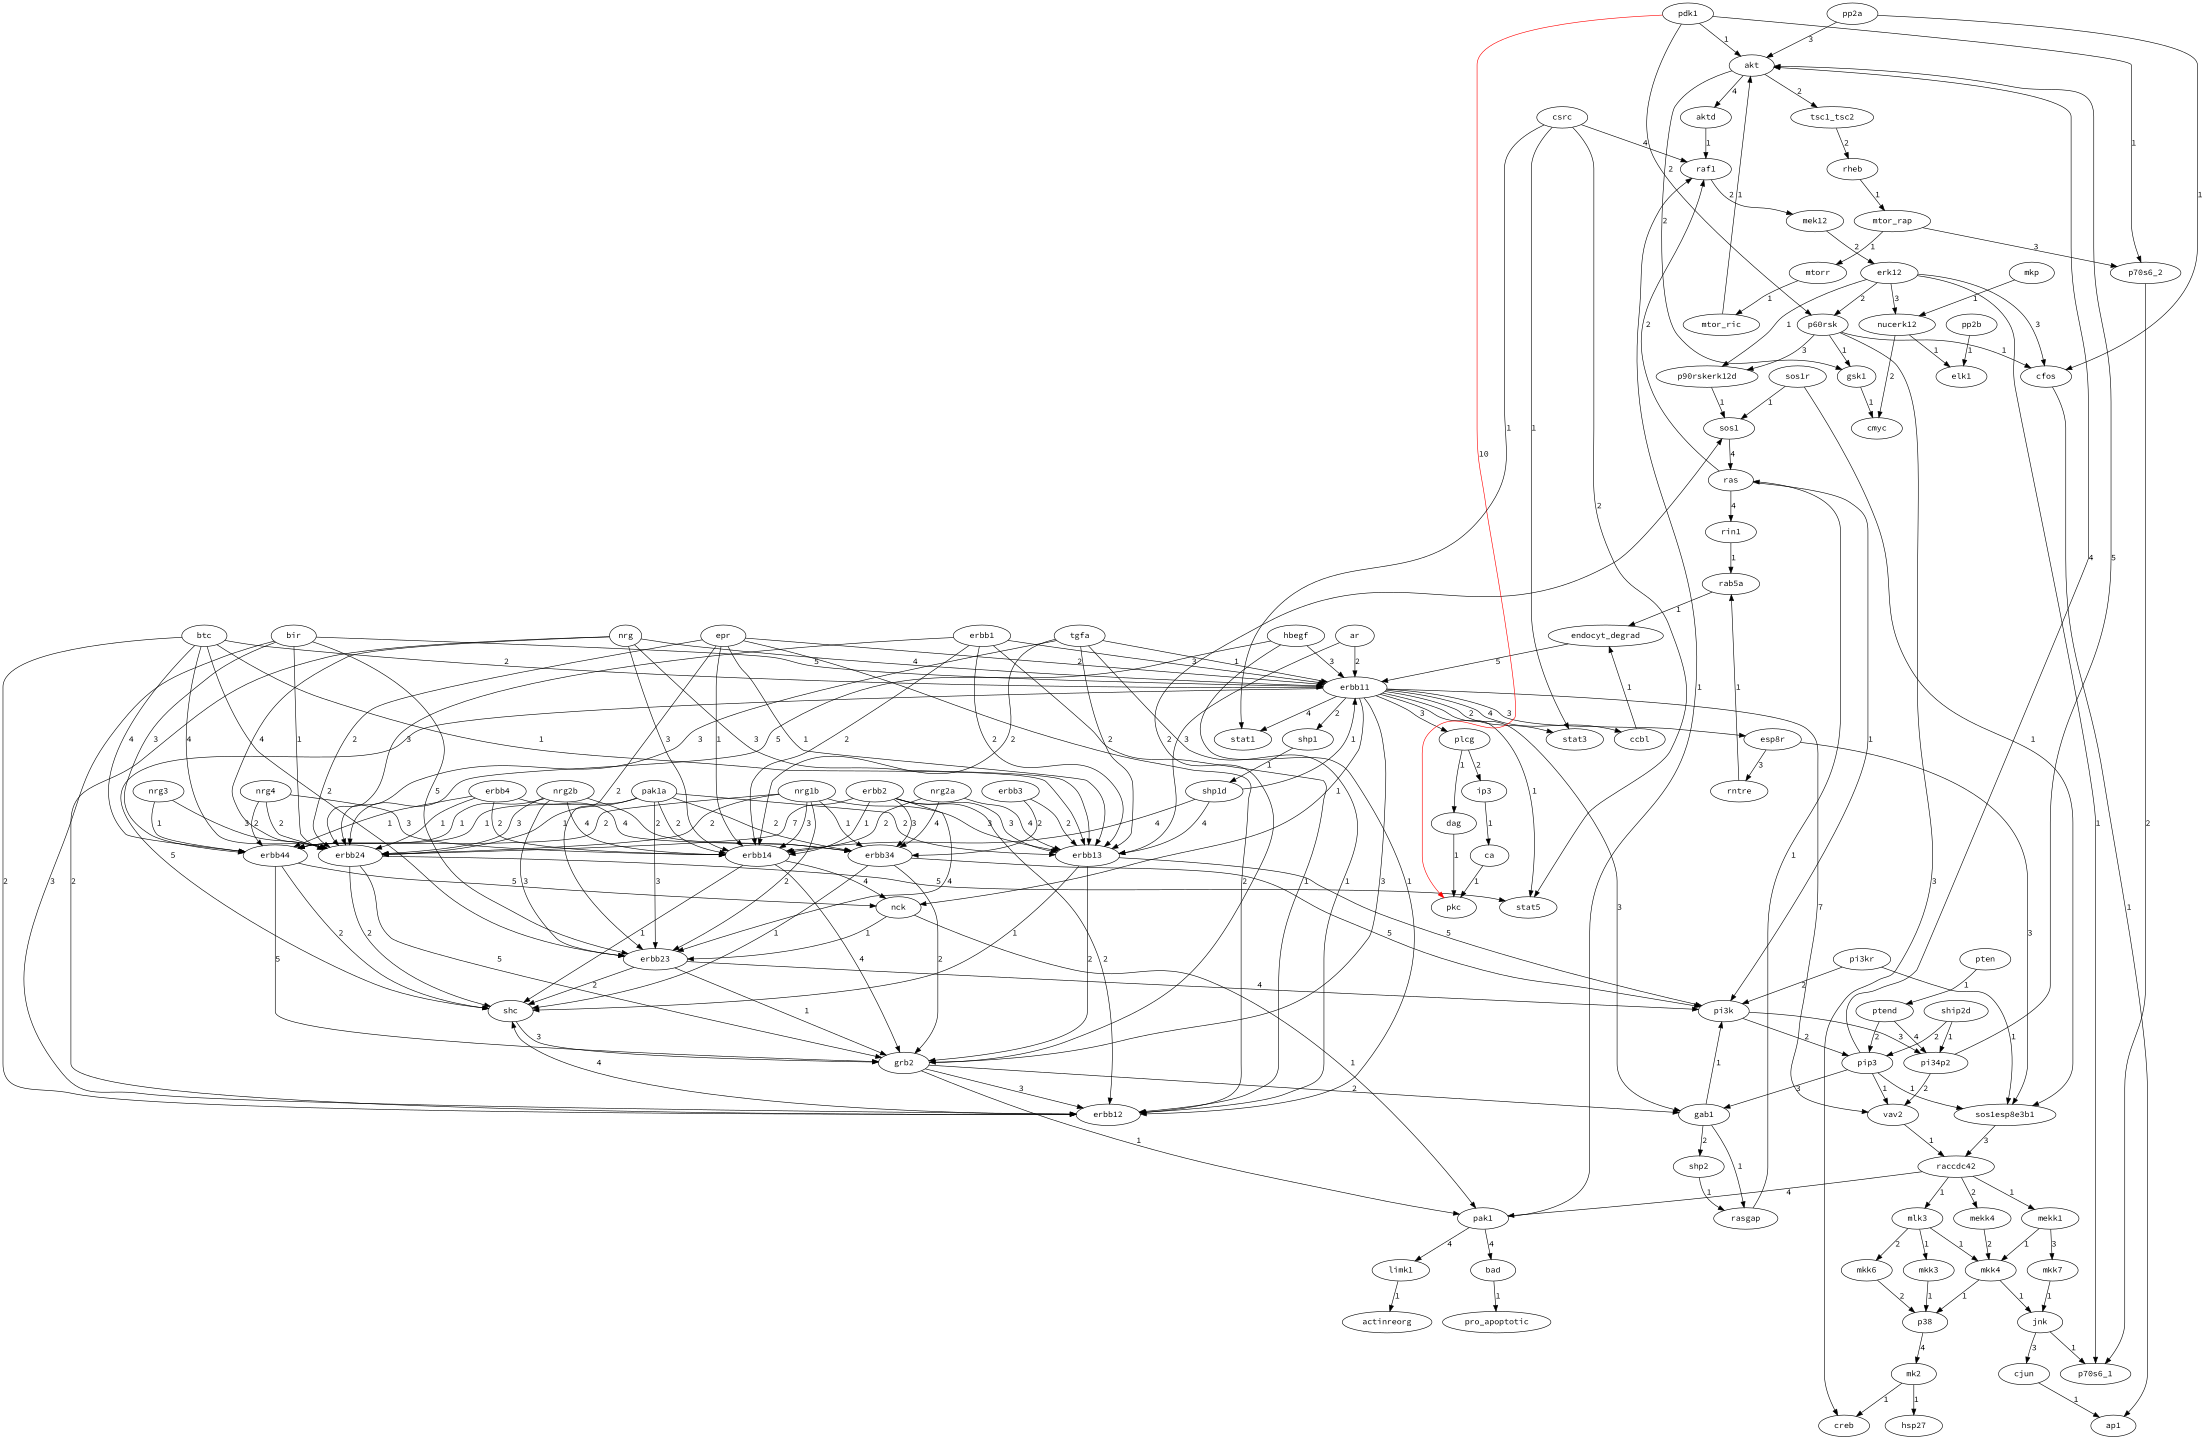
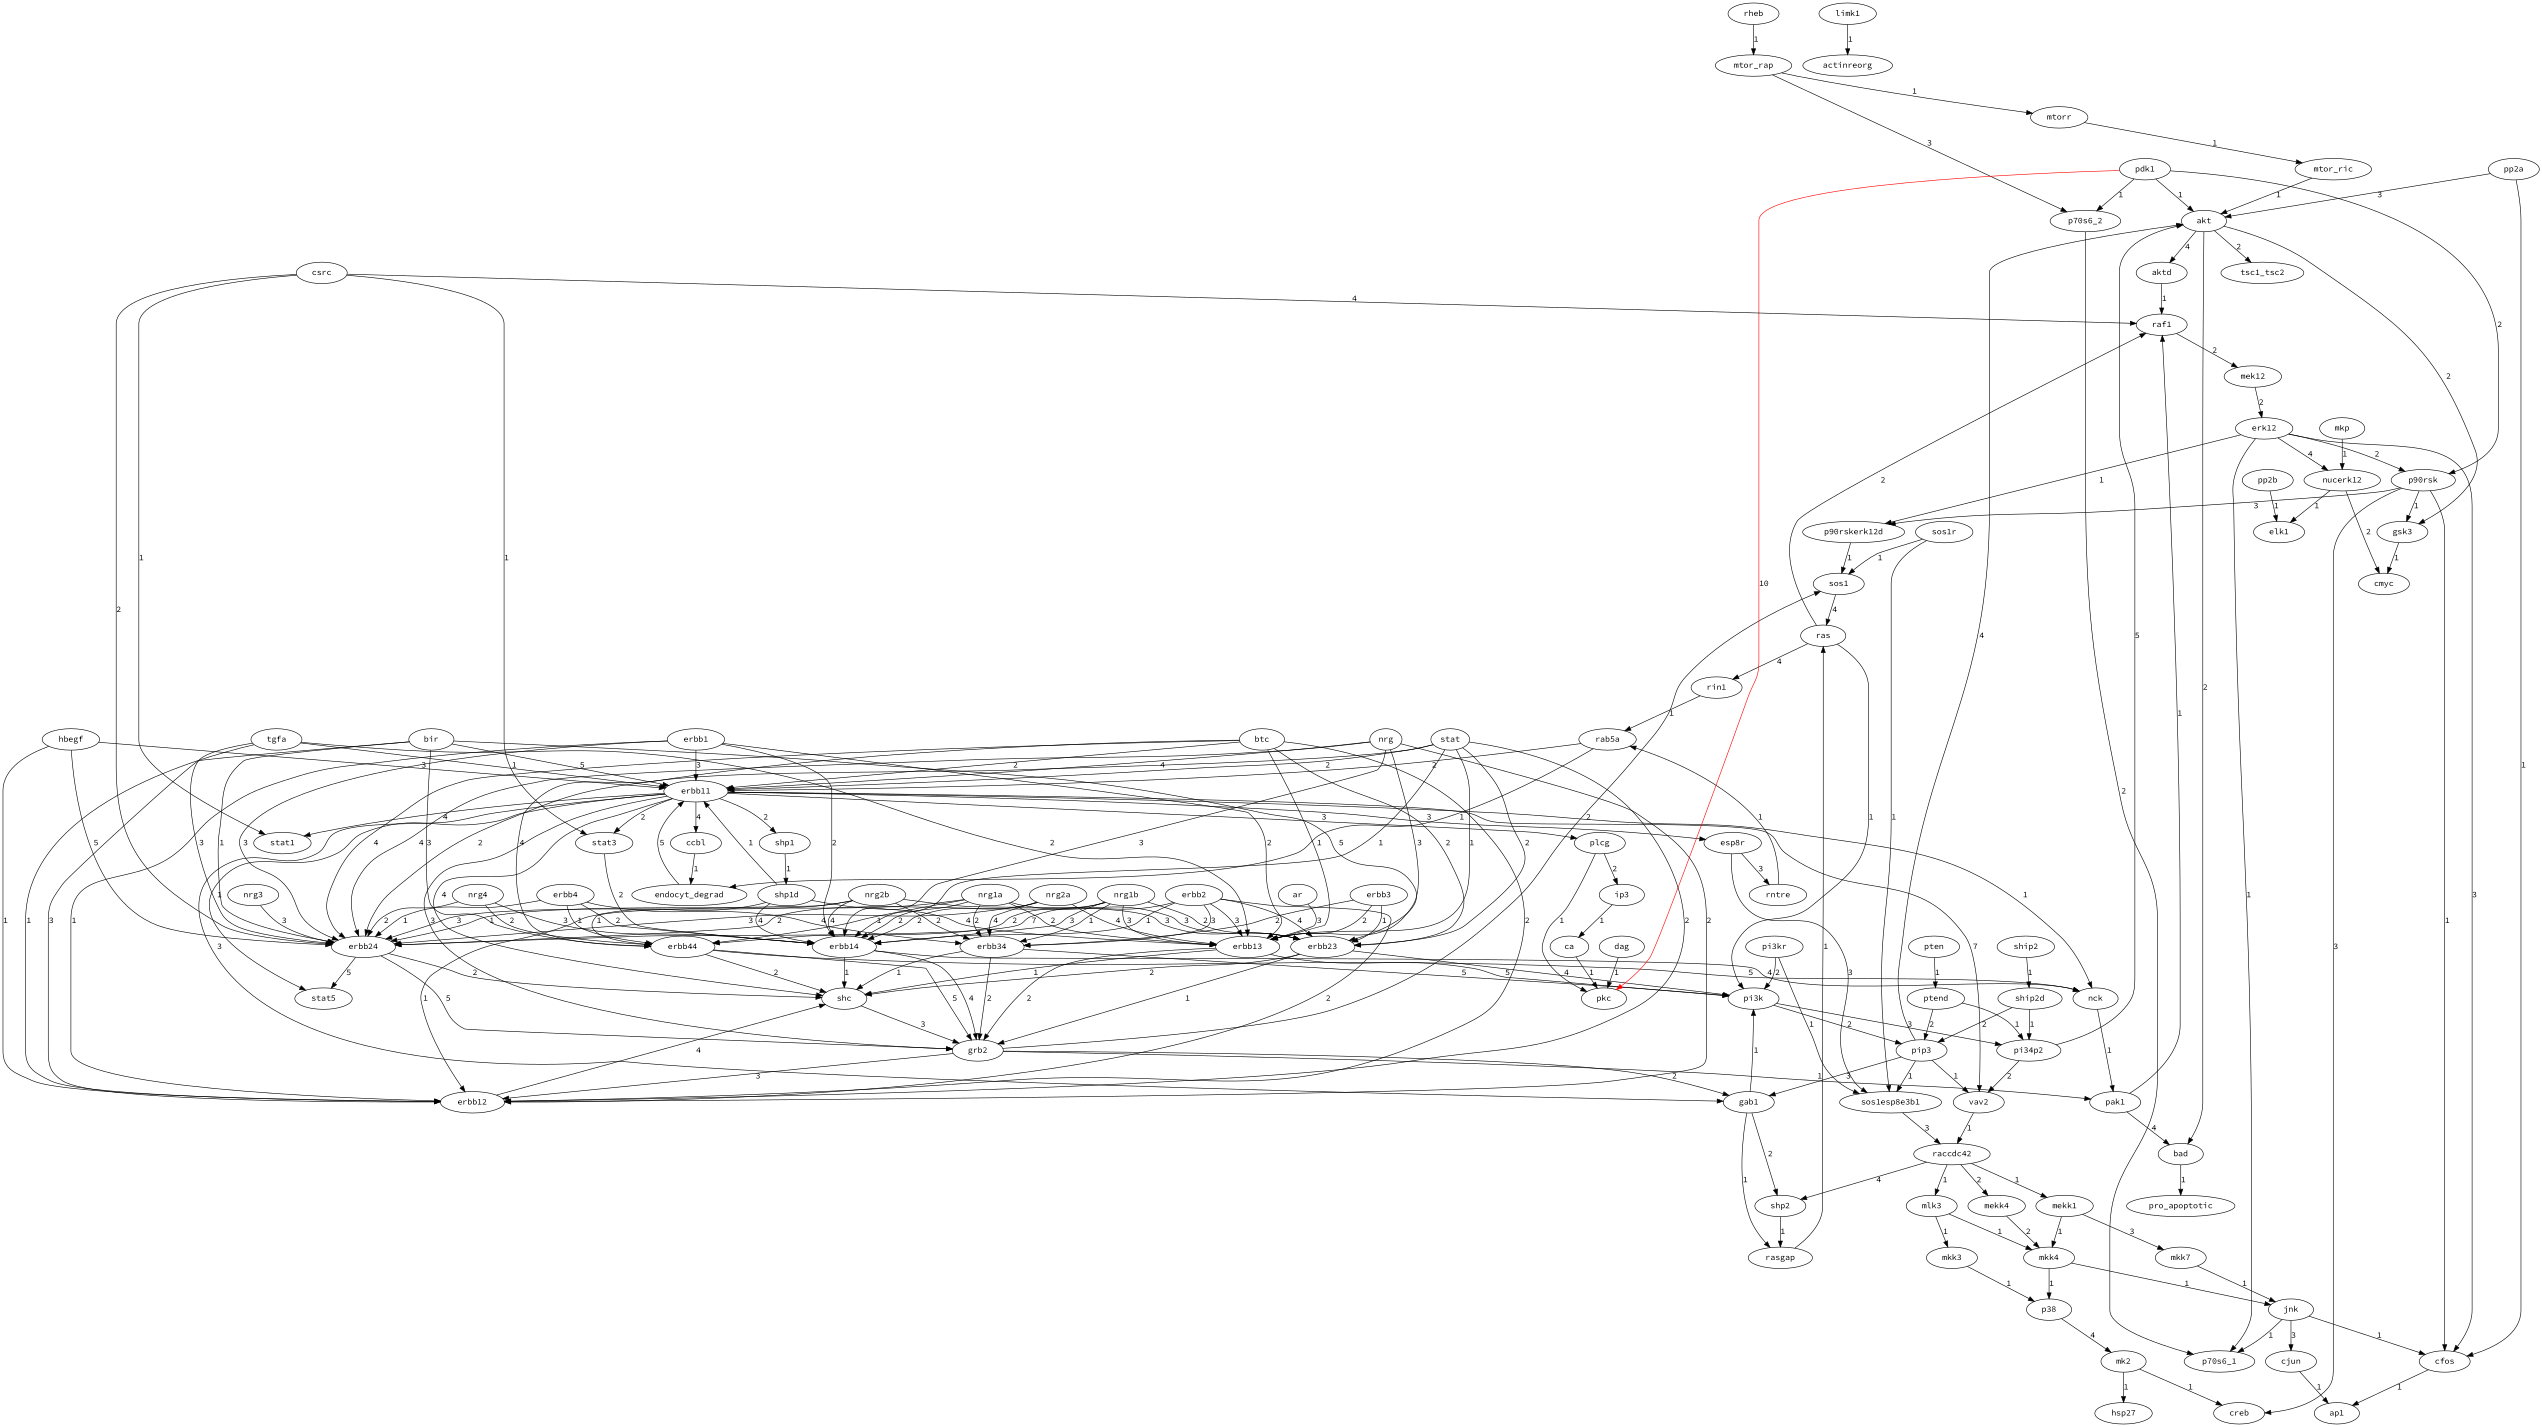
edge "tsc1_tsc2" -> "rheb": removed, label "2"
edge "erk12" -> "nucerk12": label "3" -> "4"
node "p60rsk": label "p60rsk" -> "p90rsk"
node "gsk1": label "gsk1" -> "gsk3"
edge "csrc" -> "stat5": now "csrc" -> "erbb24"
node "epr": label "epr" -> "stat"
edge "ar" -> "erbb11": now "rab5a" -> "erbb11"
edge "akt" -> "bad": added, label "2"
edge "tgfa" -> "erbb14": now "stat3" -> "erbb14"
edge "plcg" -> "dag": now "plcg" -> "pkc"
node "pak1a": label "pak1a" -> "nrg1a"
edge "nrg3" -> "erbb44": removed, label "1"
edge "erbb11" -> "shc": label "5" -> "4"
edge "nrg2a" -> "erbb24": added, label "3"
edge "shp1d" -> "erbb12": added, label "1"
node "ship2": added
edge "nck" -> "erbb23": now "erbb3" -> "erbb23"
edge "ptend" -> "pi34p2": label "4" -> "1"
edge "raccdc42" -> "pak1": now "raccdc42" -> "shp2"
edge "pak1" -> "limk1": removed, label "4"
node "mkk6": removed
edge "jnk" -> "cfos": added, label "1"
